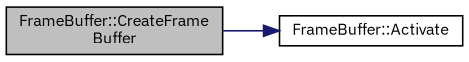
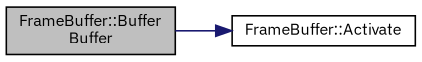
node "FrameBuffer::CreateFrame Buffer": label "FrameBuffer::CreateFrame Buffer" -> "FrameBuffer::Buffer Buffer"
